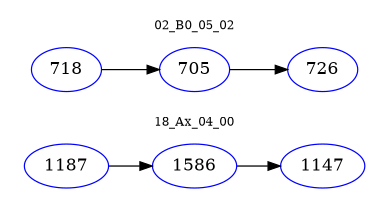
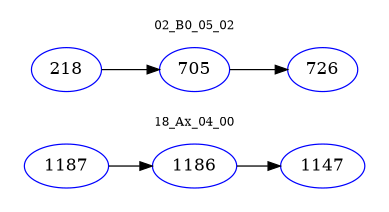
node "718": label "718" -> "218"
node "1586": label "1586" -> "1186"
